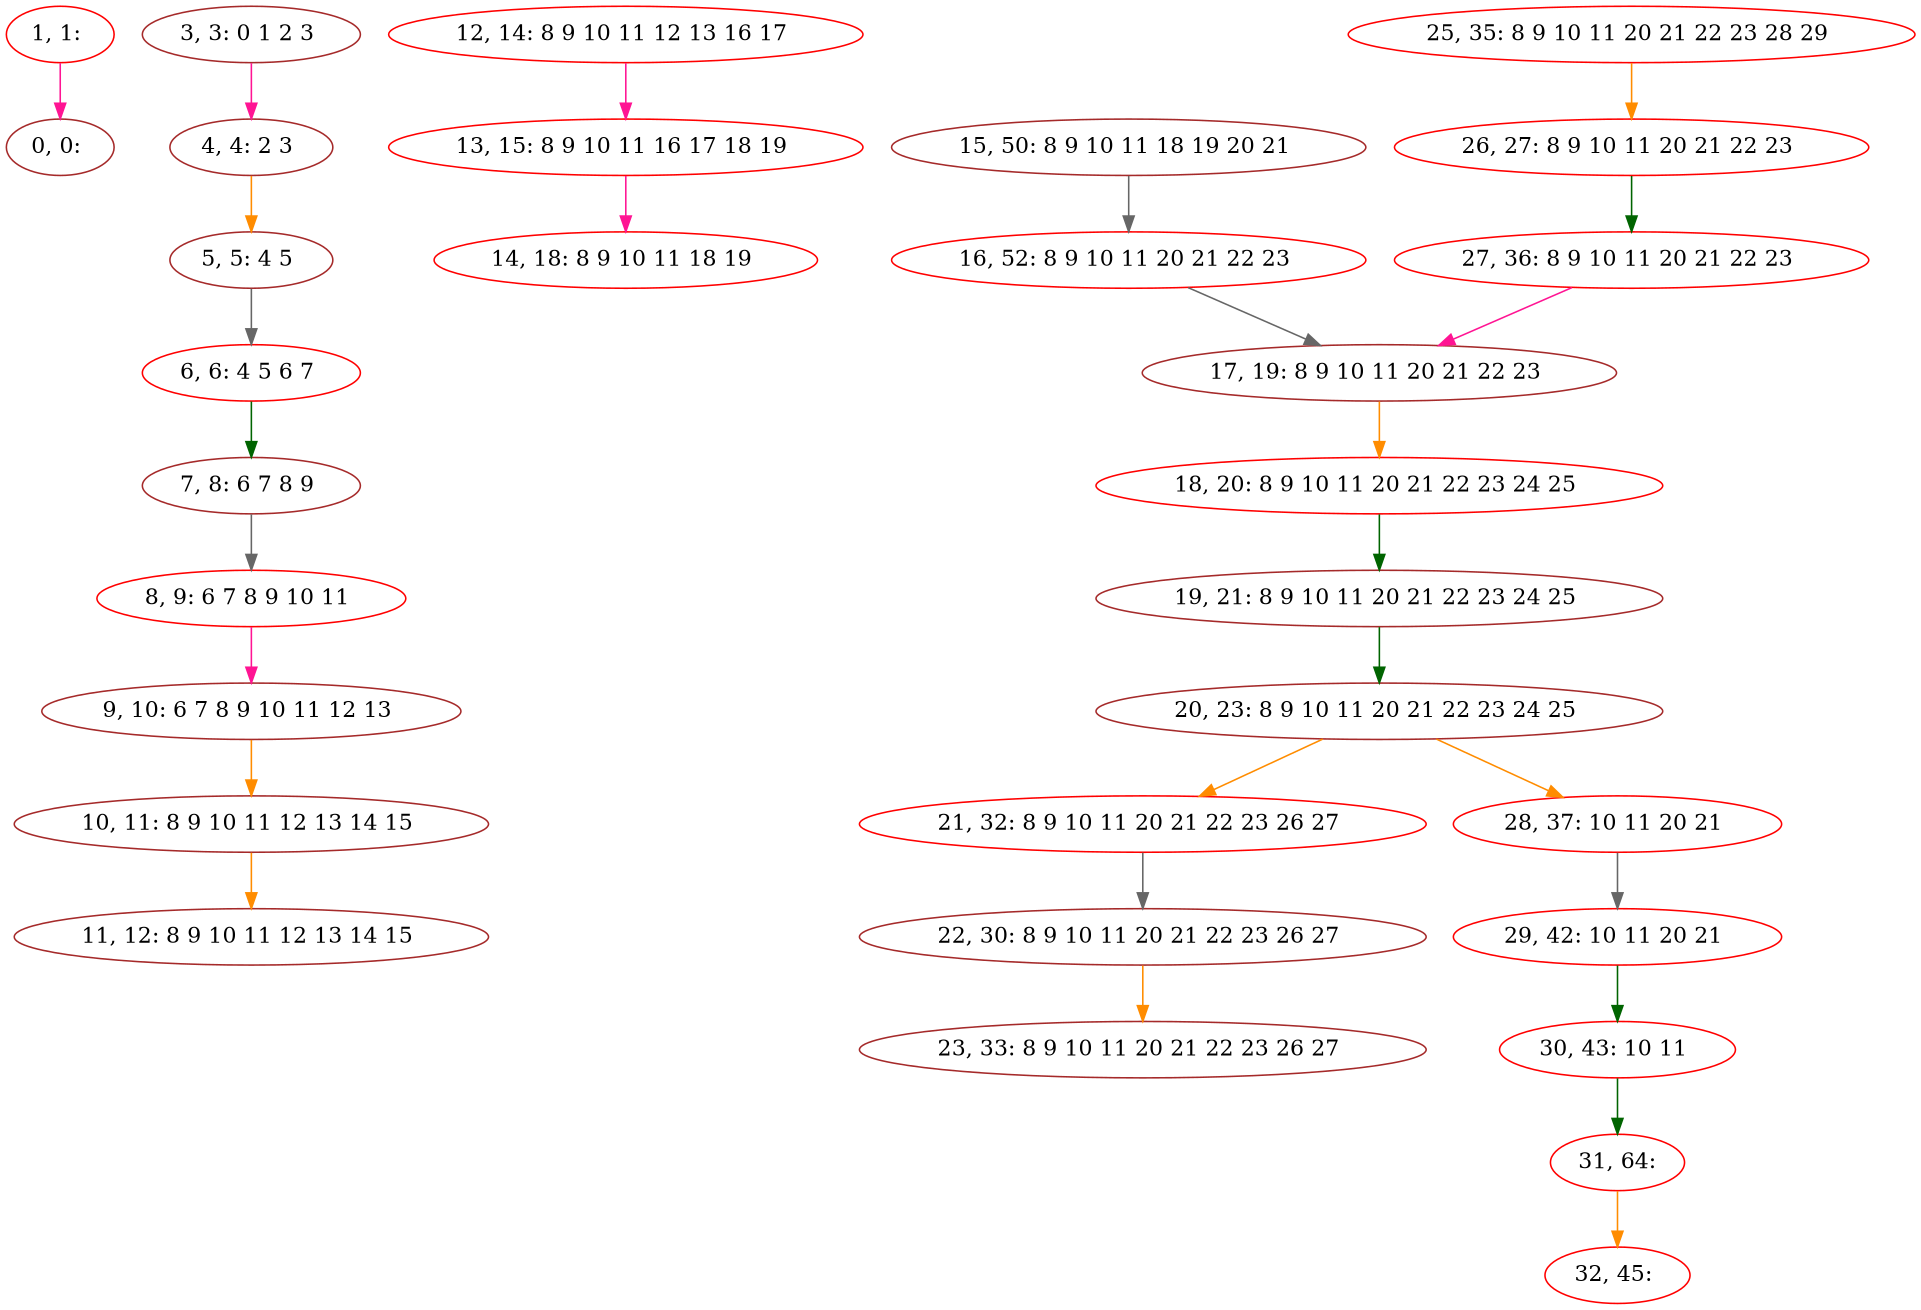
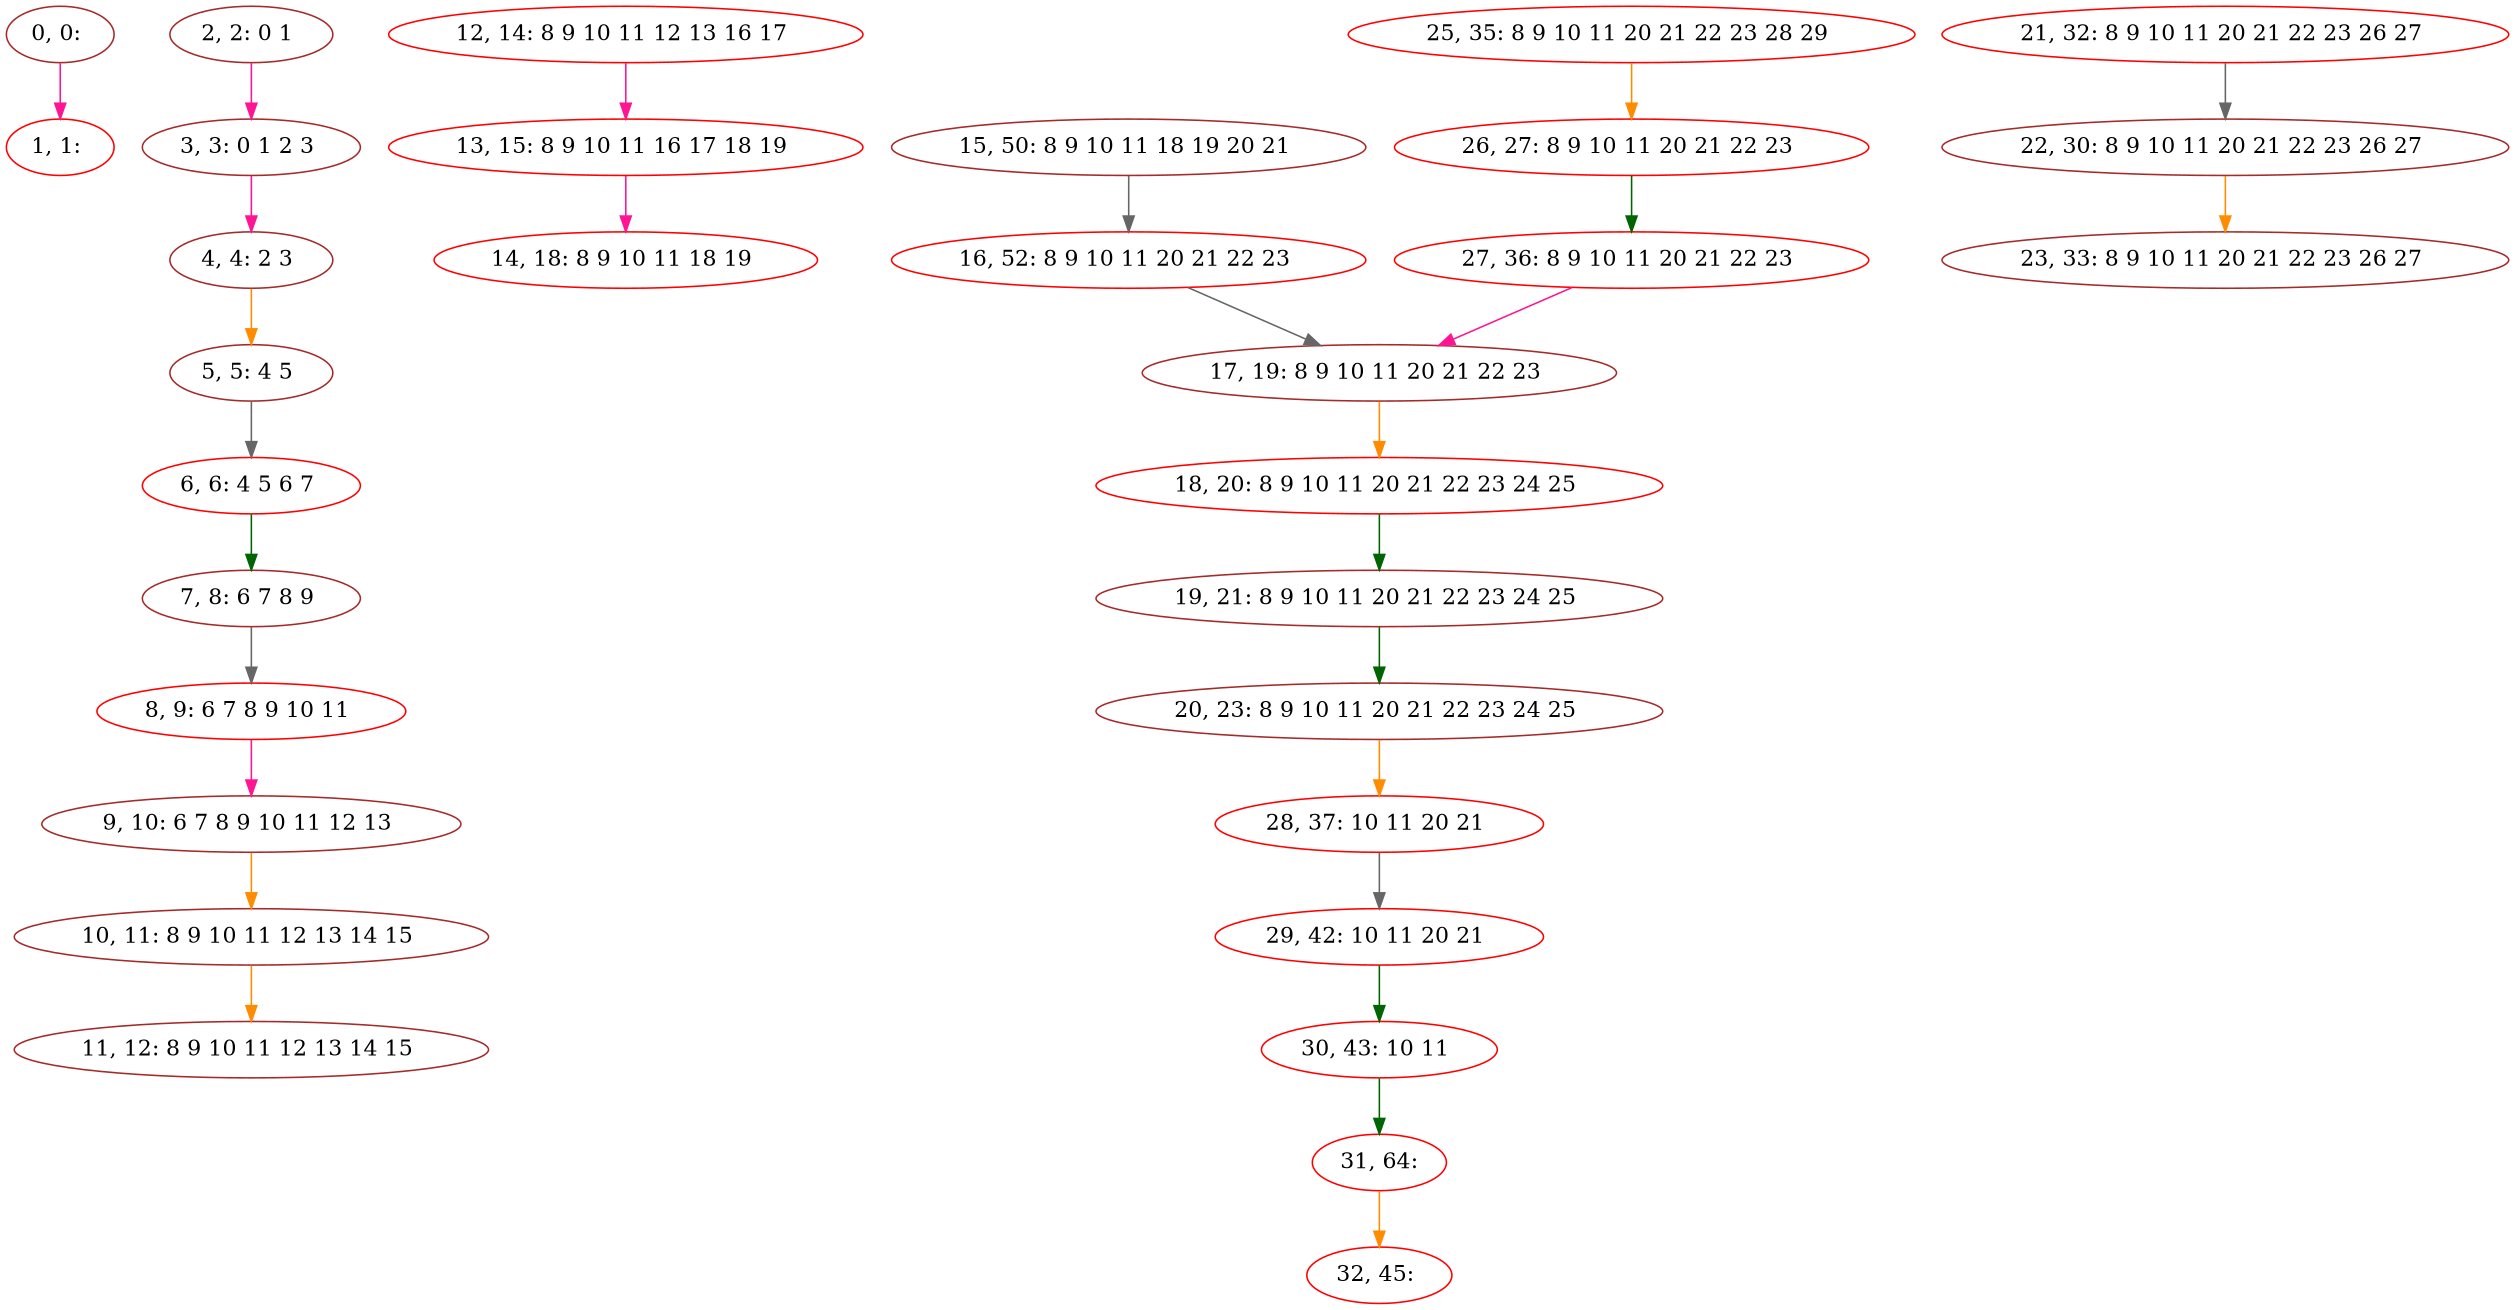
node "2, 2: 0 1": added
edge "1, 1:" -> "0, 0:": reversed
edge "20, 23: 8 9 10 11 20 21 22 23 24 25" -> "21, 32: 8 9 10 11 20 21 22 23 26 27": removed
